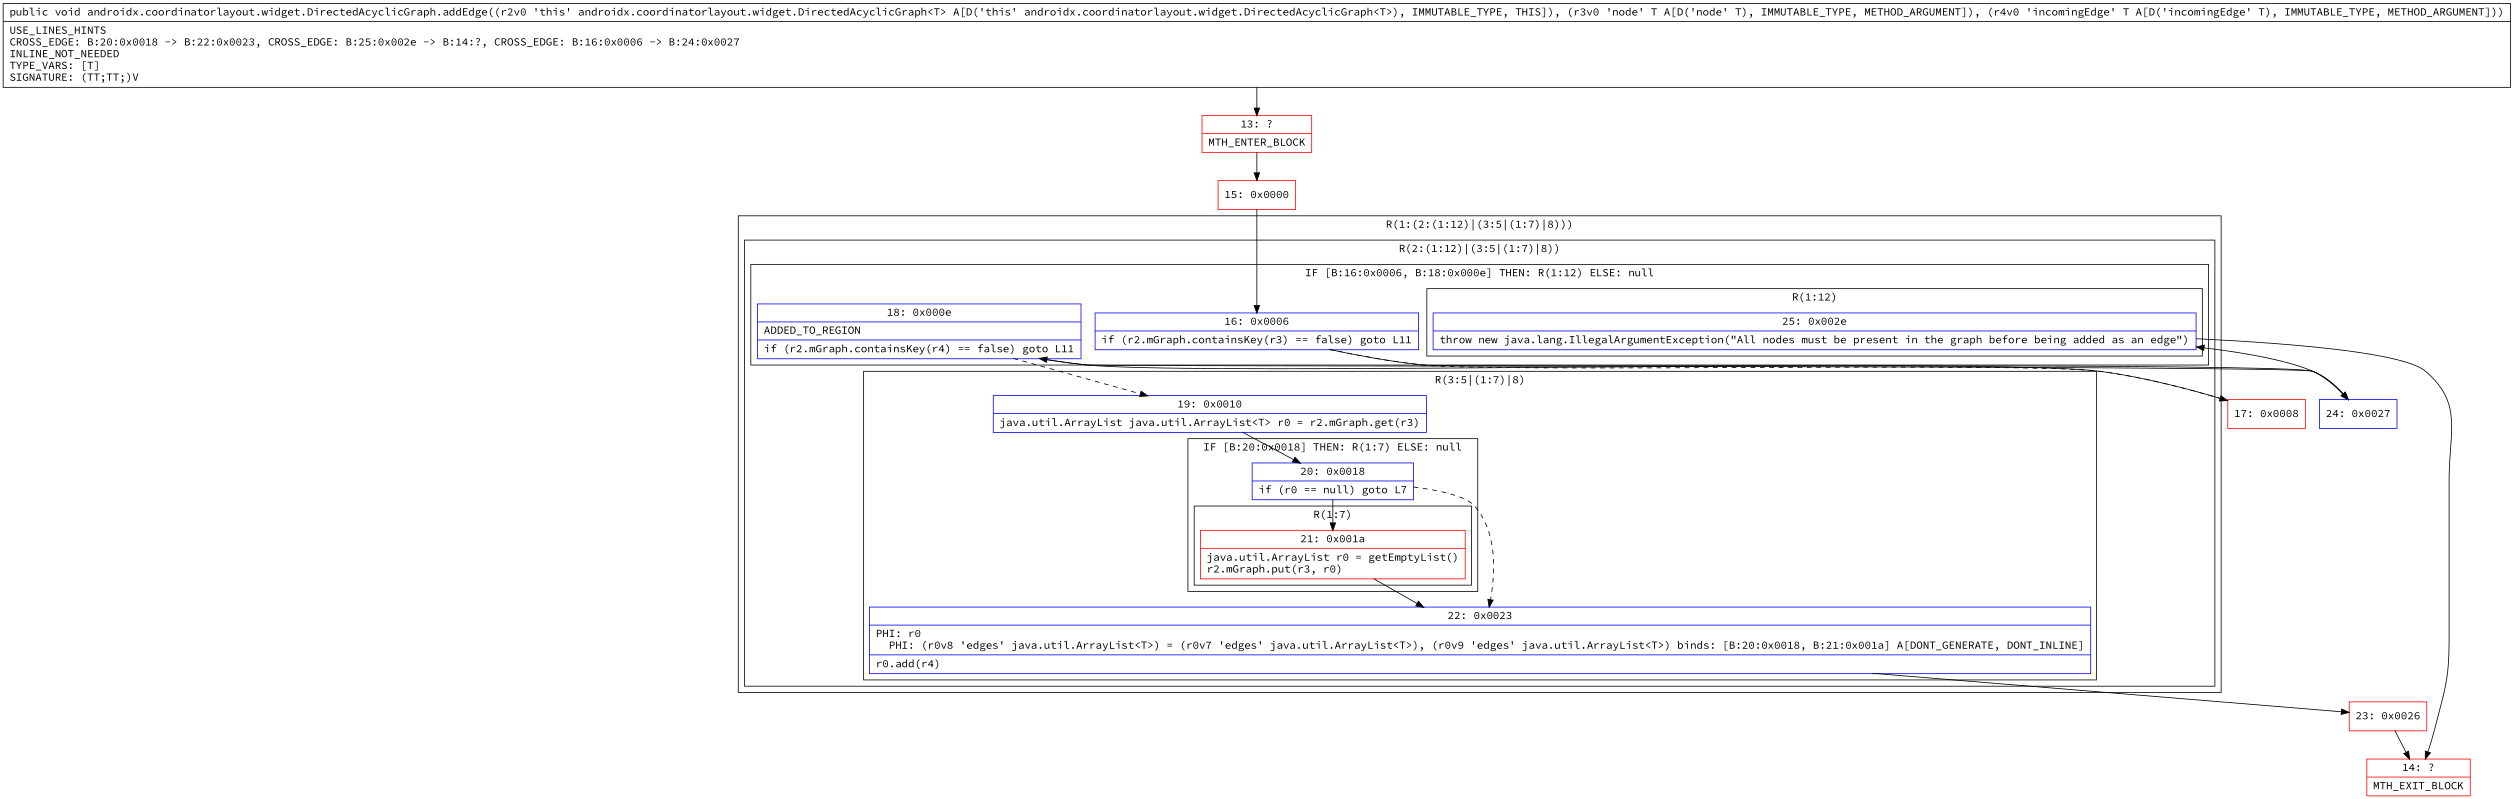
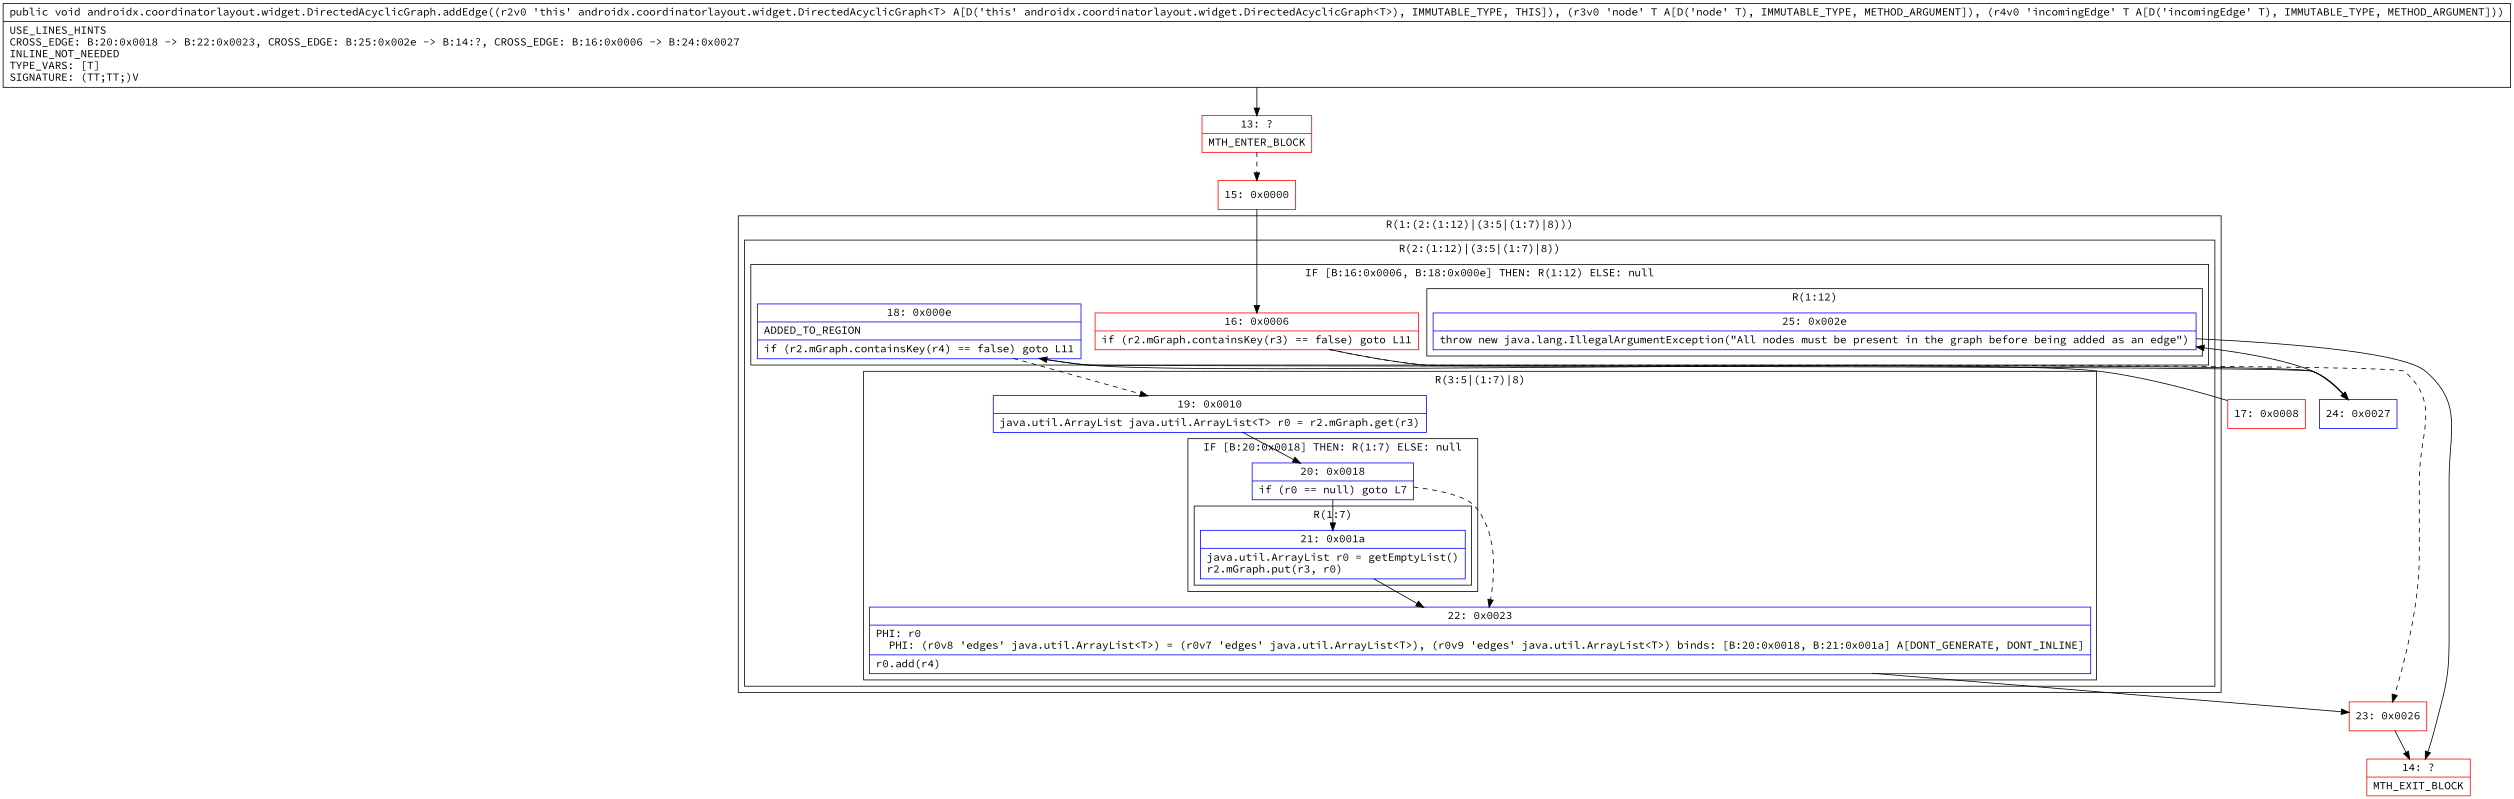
edge "13: ?" -> "15: 0x0000": style solid -> dashed
node "16: 0x0006": color blue -> red
edge "16: 0x0006" -> "17: 0x0008": now "16: 0x0006" -> "23: 0x0026"
node "21: 0x001a": color red -> blue
